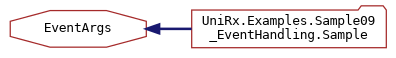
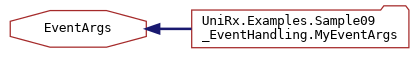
node "UniRx.Examples.Sample09 _EventHandling.Sample": label "UniRx.Examples.Sample09 _EventHandling.Sample" -> "UniRx.Examples.Sample09 _EventHandling.MyEventArgs"
